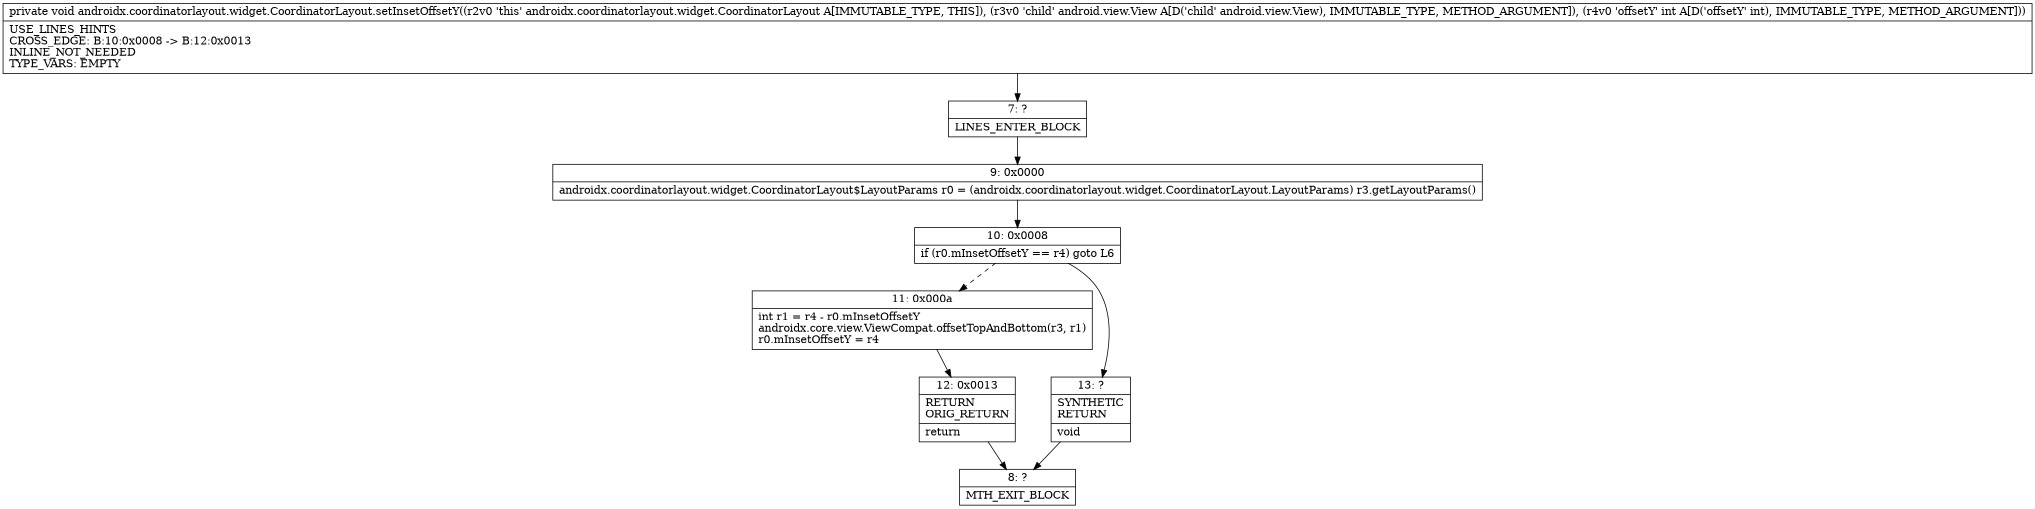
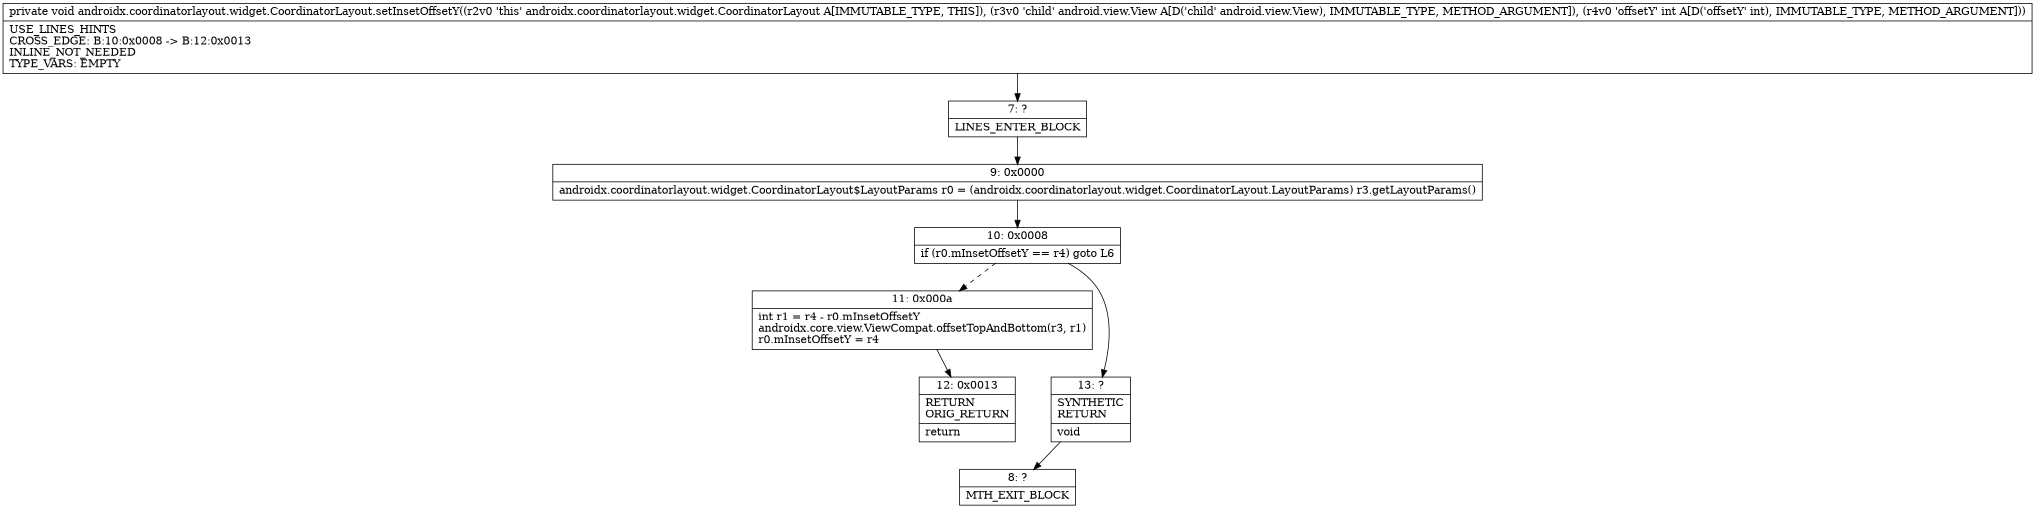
edge "12: 0x0013" -> "8: ?": removed
